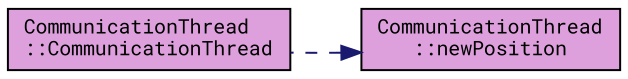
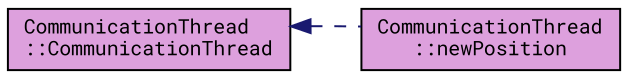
edge "CommunicationThread ::CommunicationThread" -> "CommunicationThread ::newPosition": reversed
